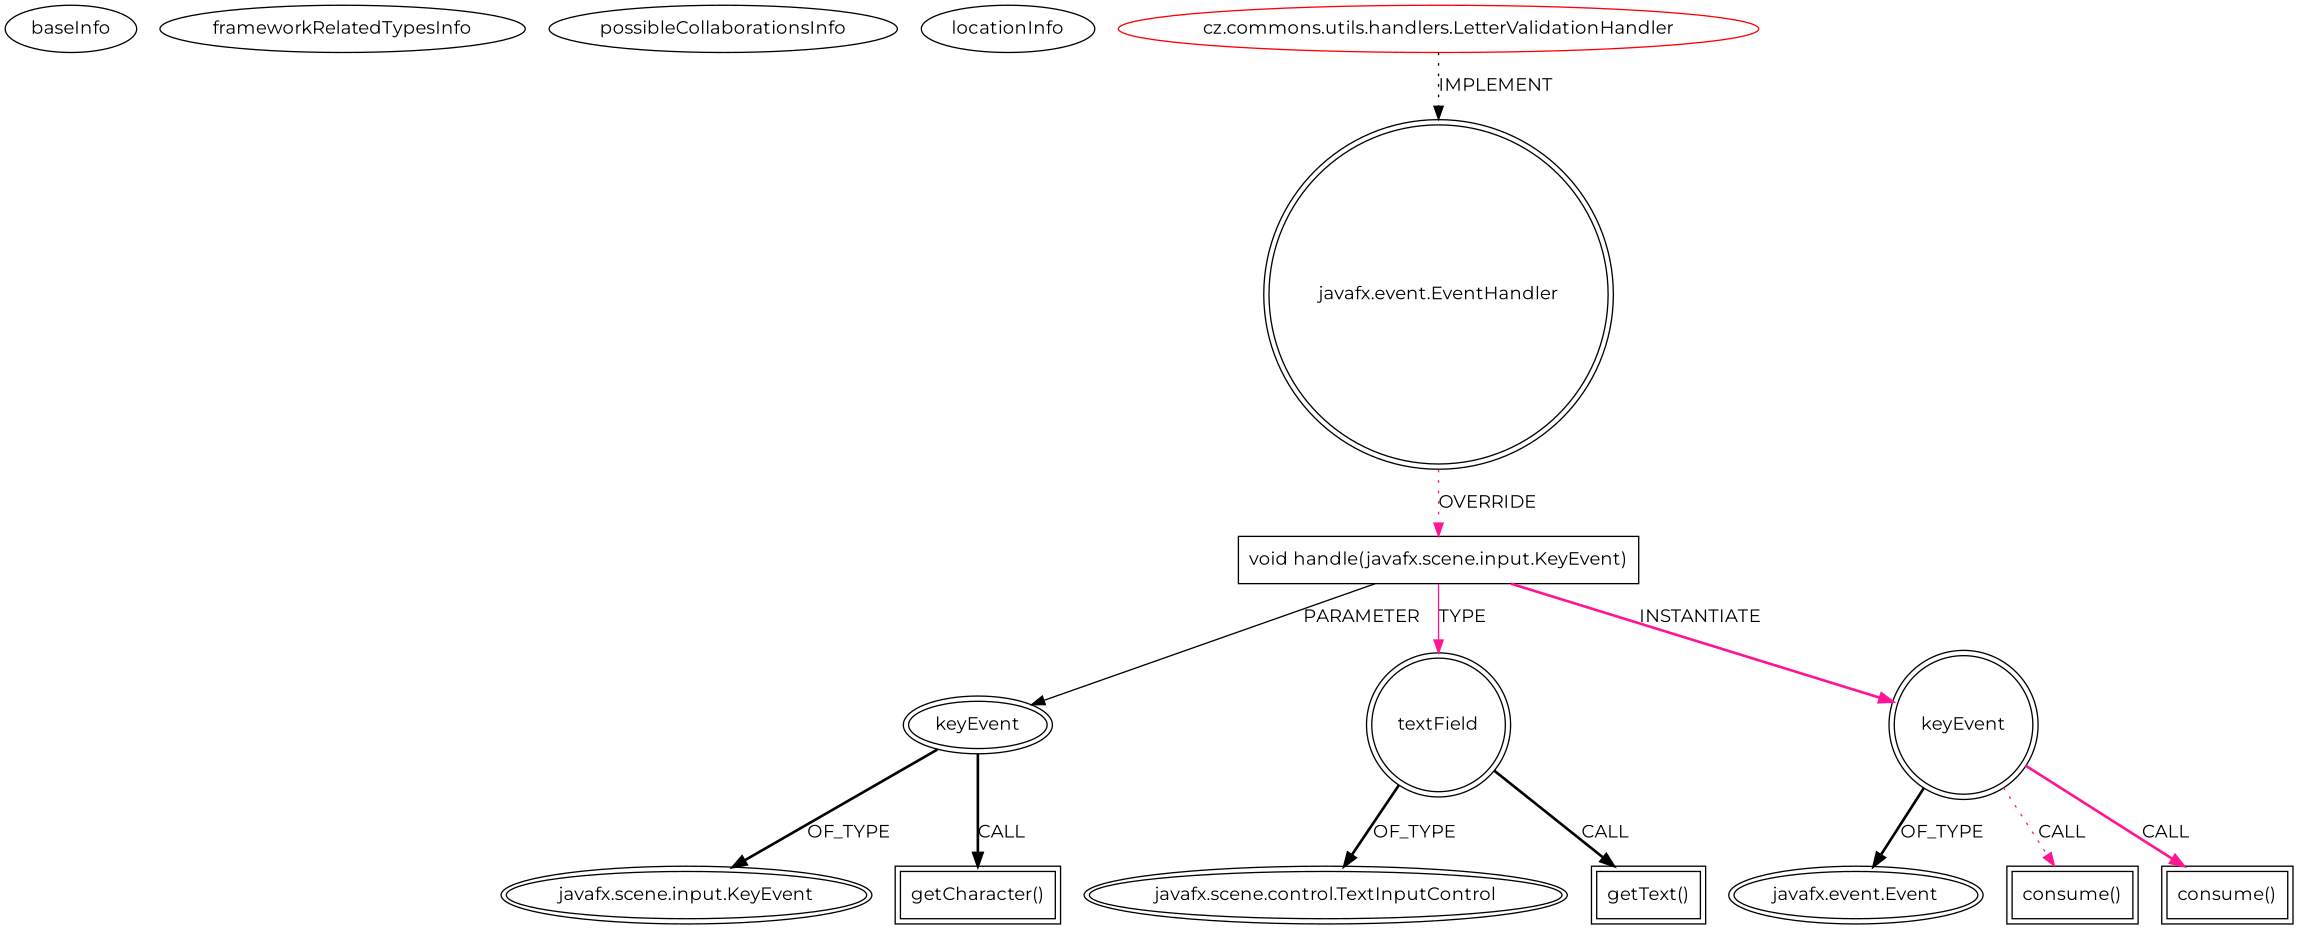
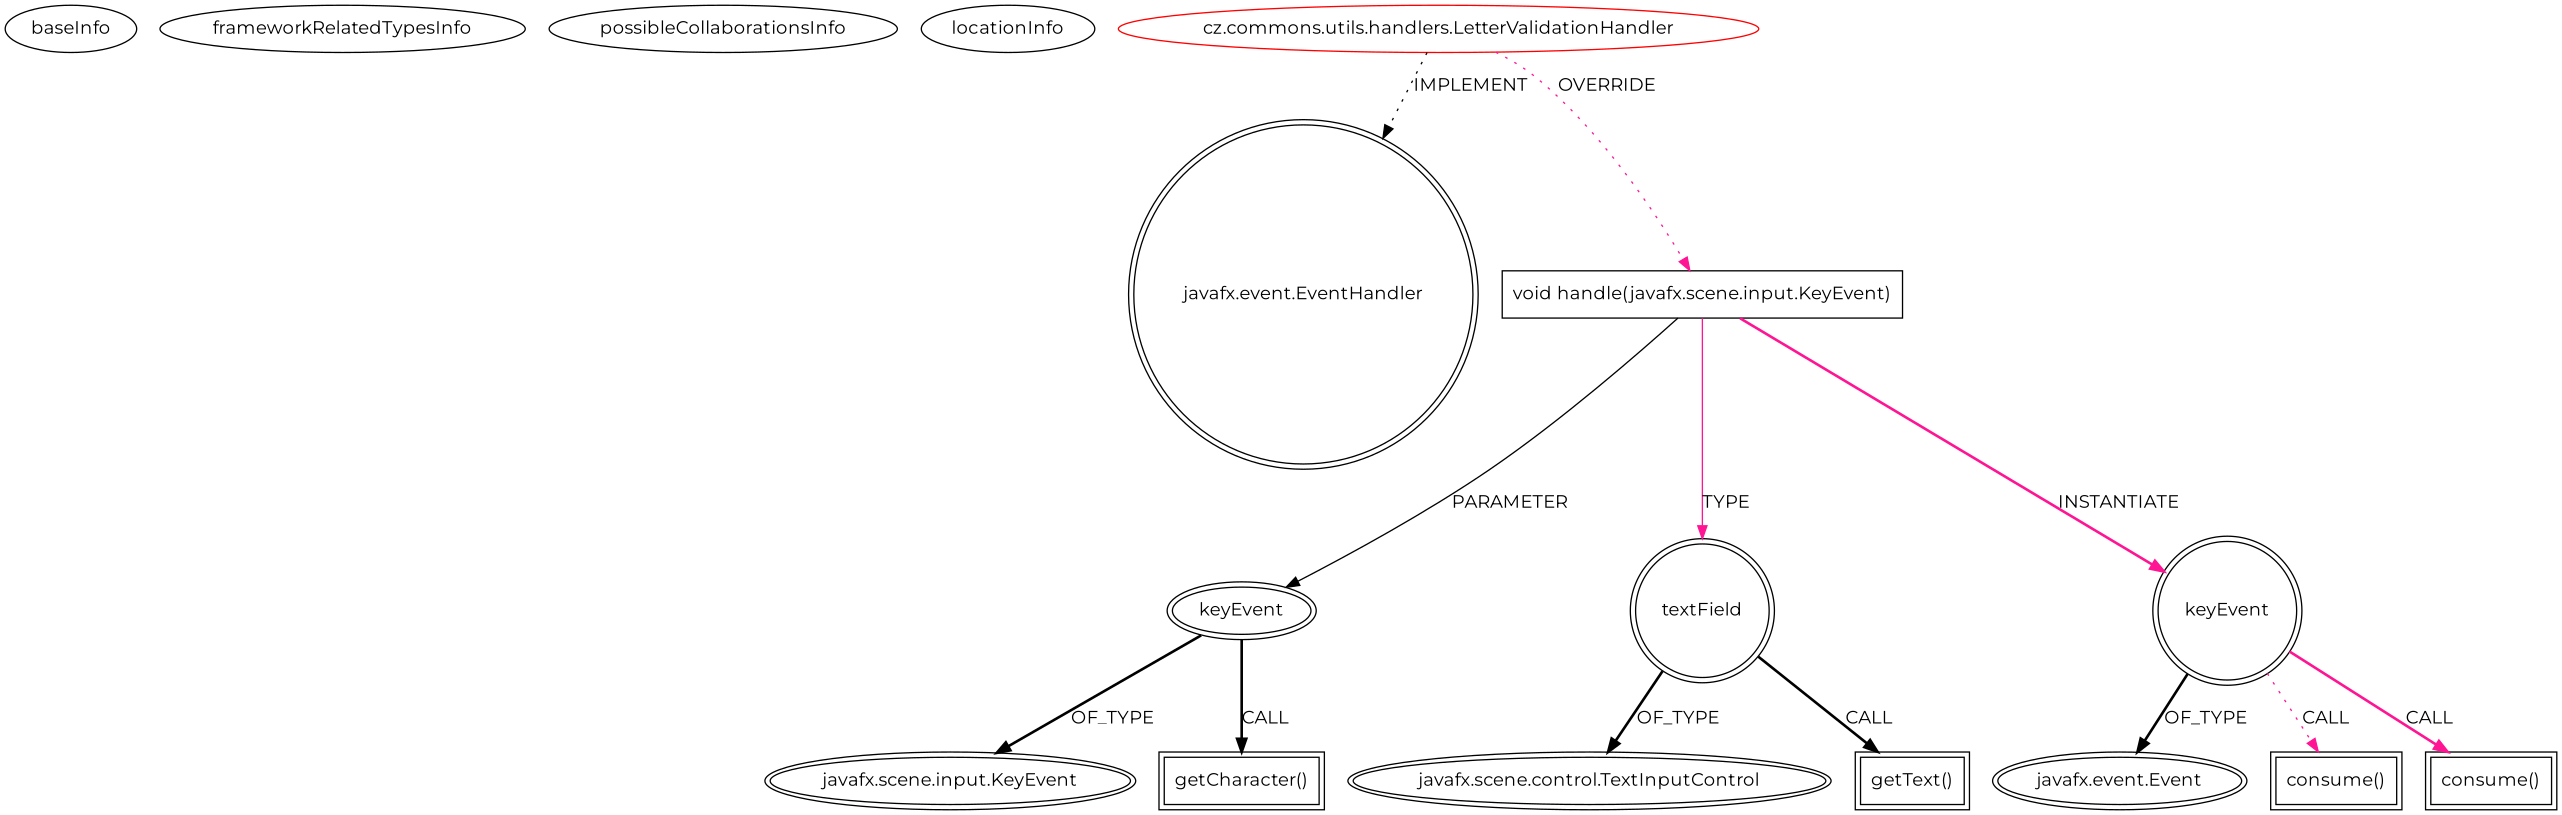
edge "javafx.event.EventHandler" -> "void handle(javafx.scene.input.KeyEvent)": now "cz.commons.utils.handlers.LetterValidationHandler" -> "void handle(javafx.scene.input.KeyEvent)"
